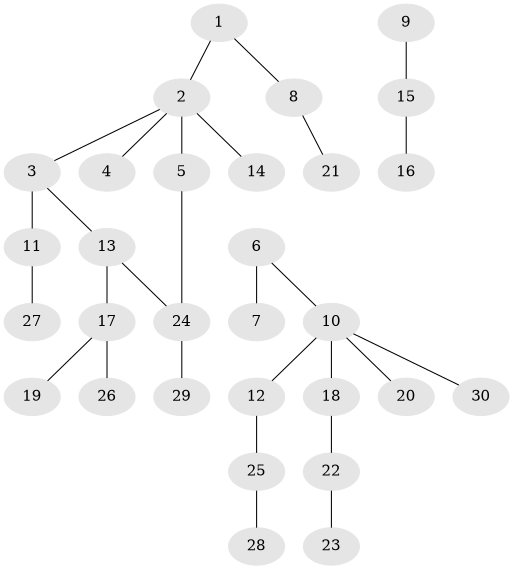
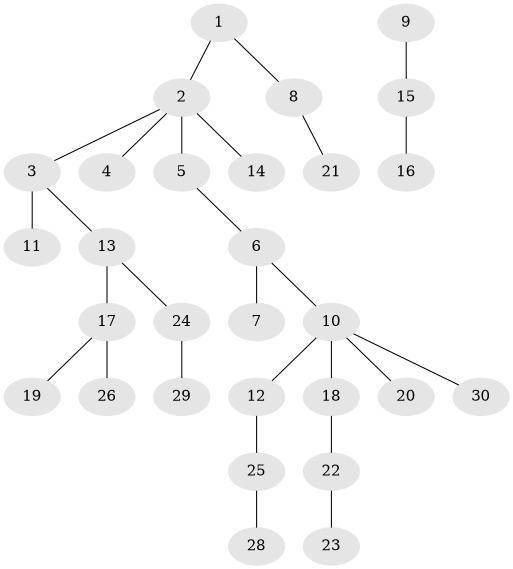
edge "5" -- "24": now "5" -- "6"
node "27": removed
